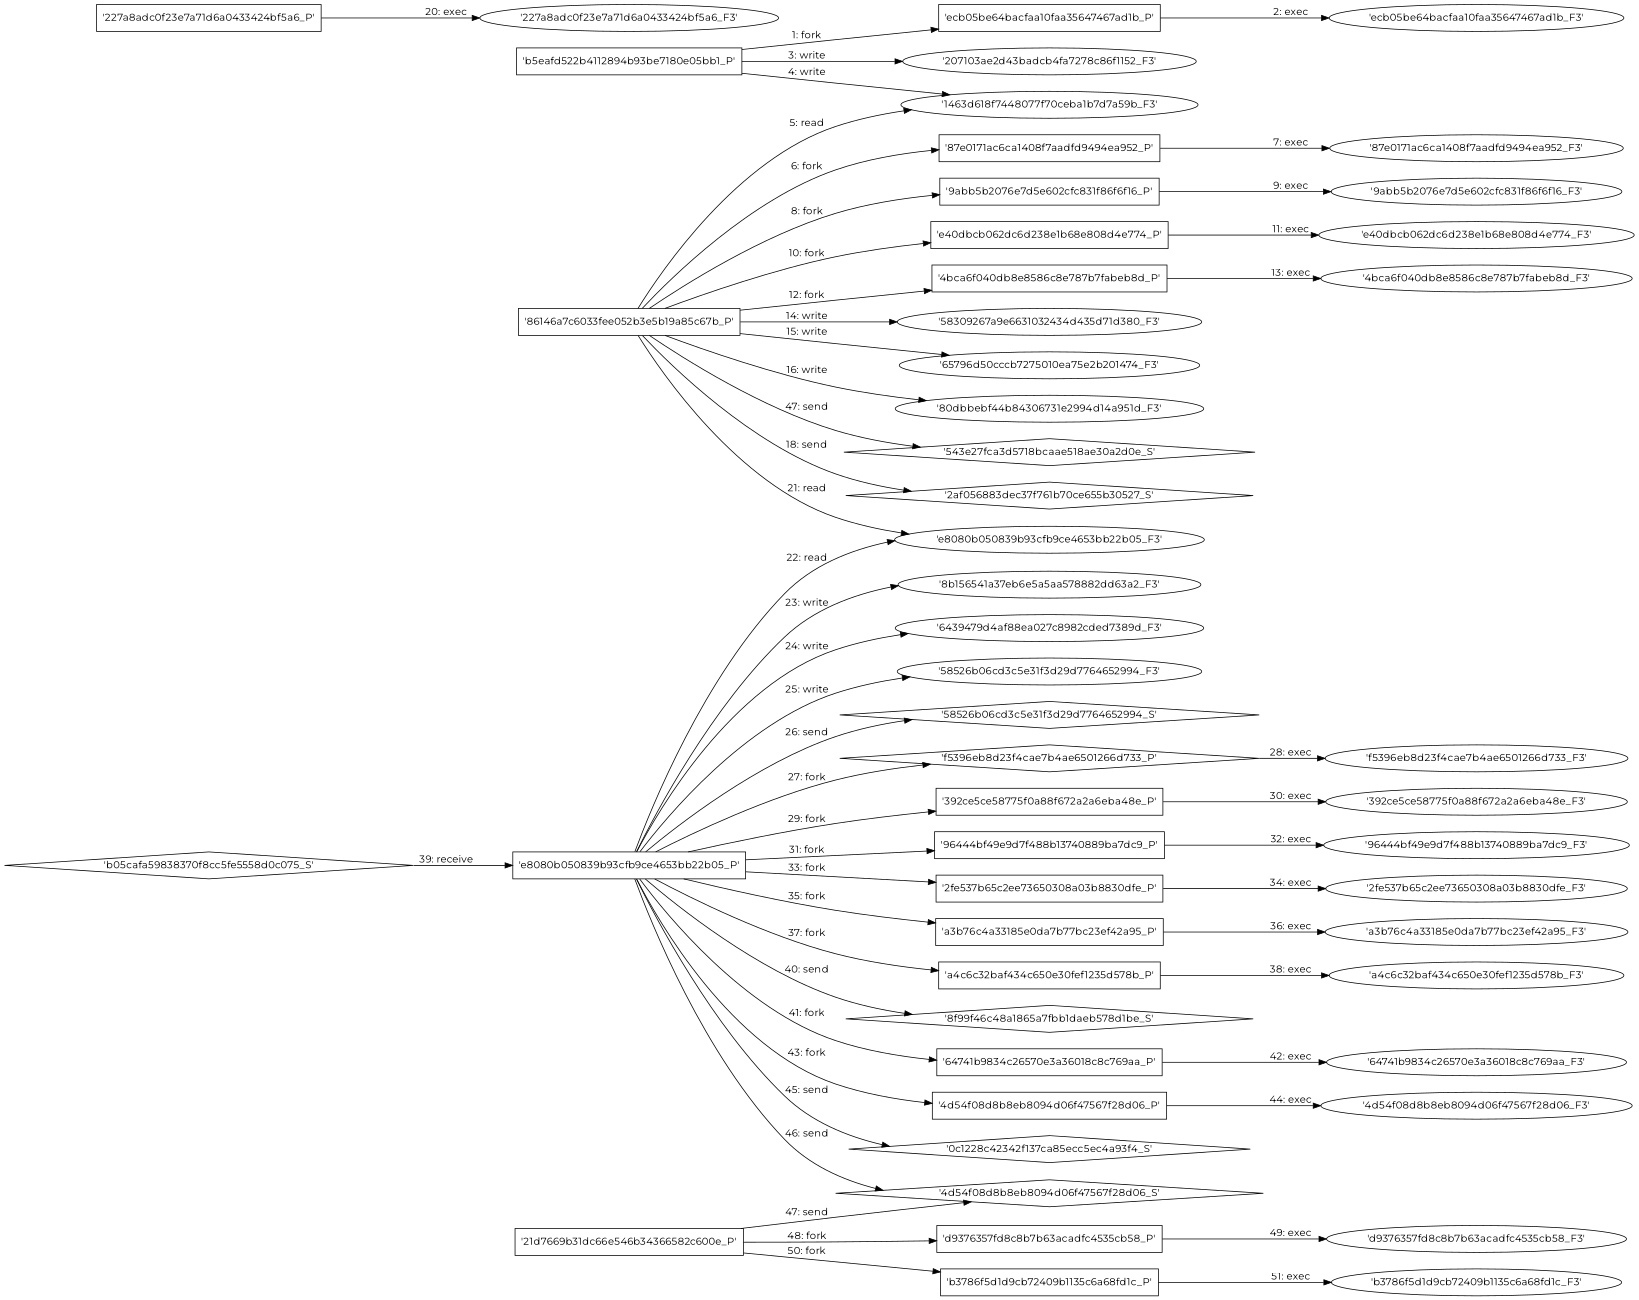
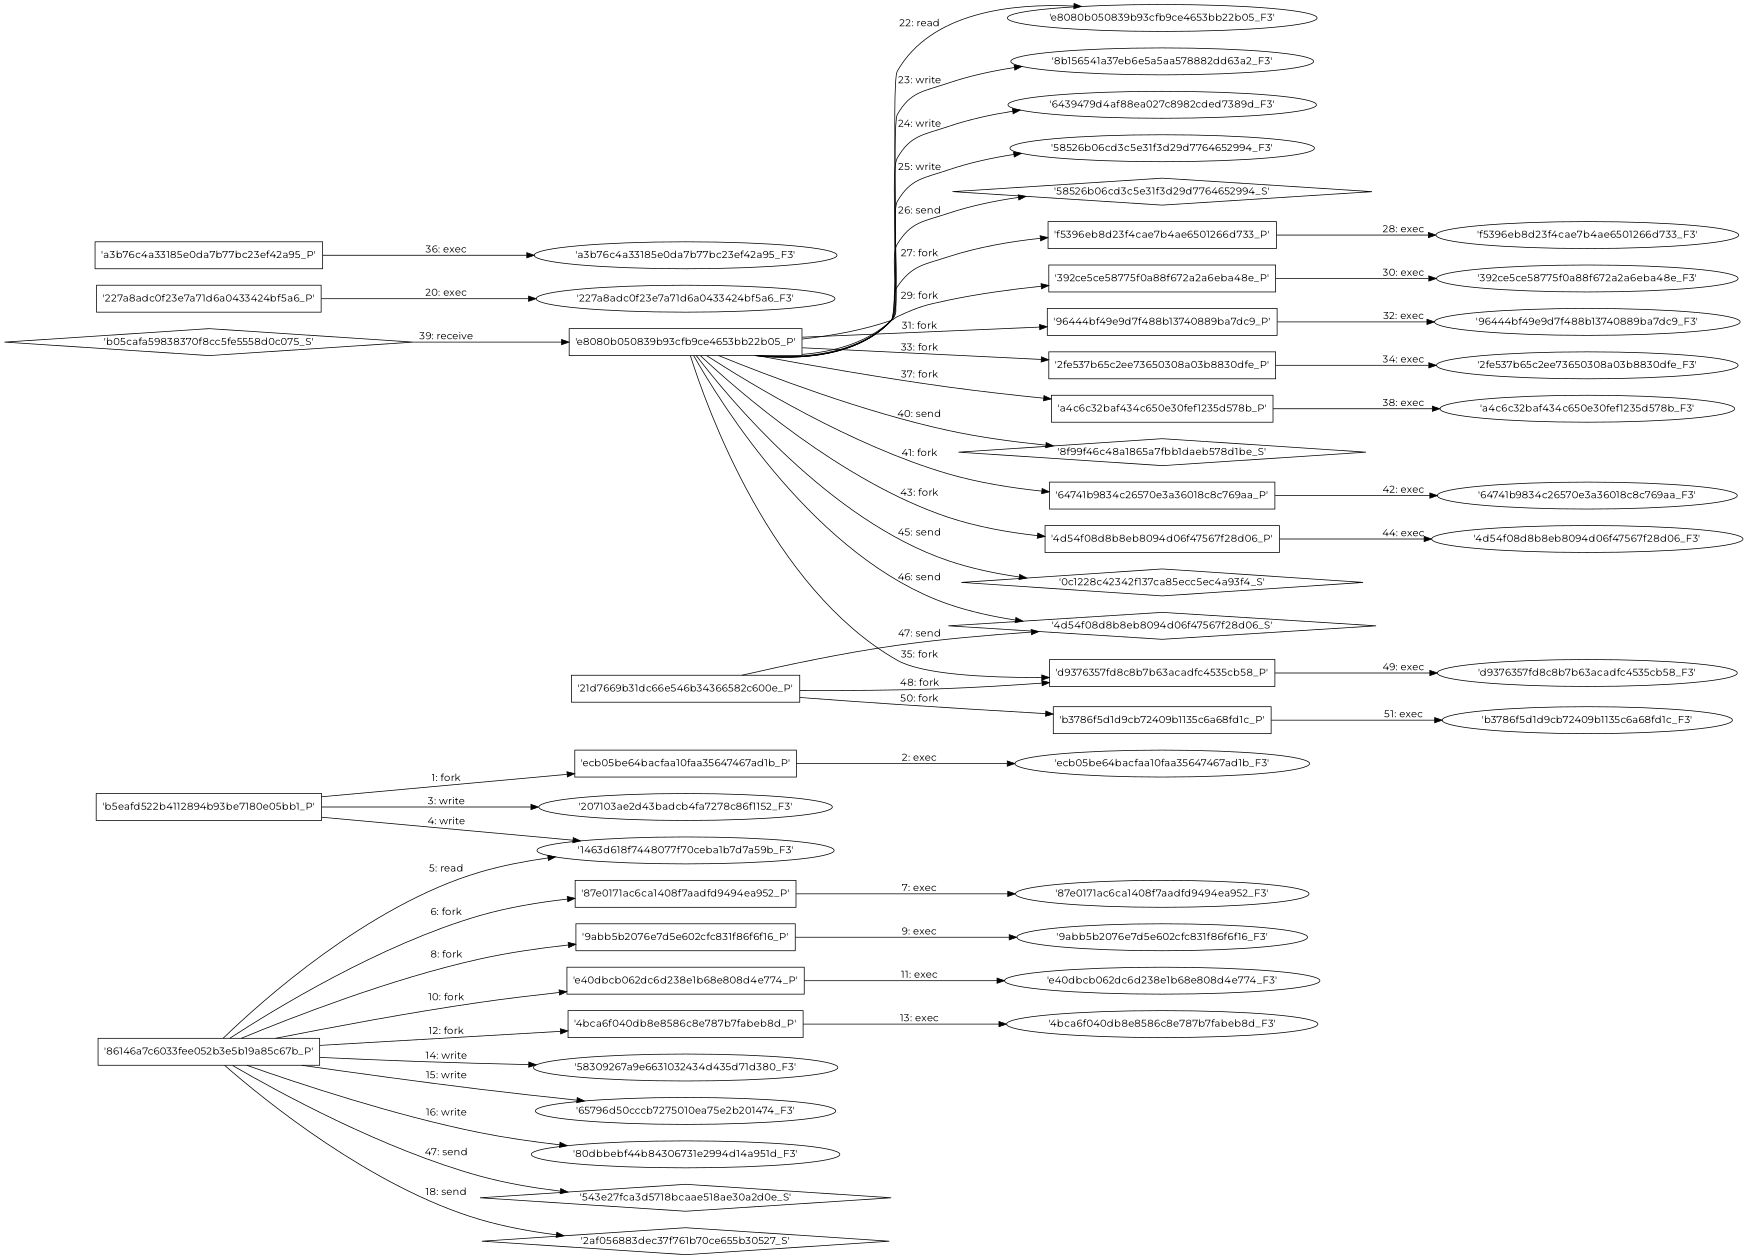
edge "'86146a7c6033fee052b3e5b19a85c67b_P'" -> "'e8080b050839b93cfb9ce4653bb22b05_F3'": removed, label "21: read"
node "'f5396eb8d23f4cae7b4ae6501266d733_P'": shape diamond -> box
edge "'e8080b050839b93cfb9ce4653bb22b05_P'" -> "'a3b76c4a33185e0da7b77bc23ef42a95_P'": now "'e8080b050839b93cfb9ce4653bb22b05_P'" -> "'d9376357fd8c8b7b63acadfc4535cb58_P'"
